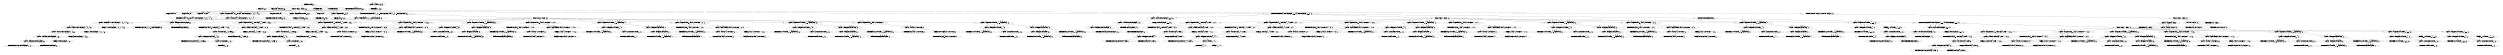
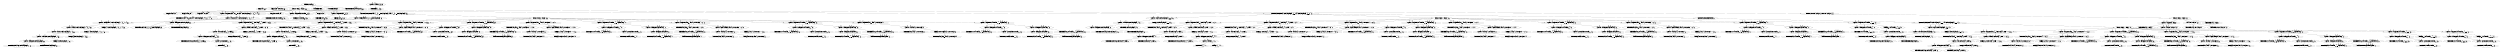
node "(IDENTIFIER,bits24,bits24 = (octetString[i++] & 0xFF) << 16)": removed
